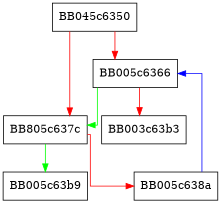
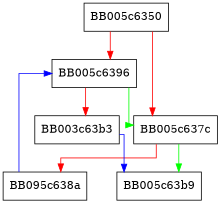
node "BB045c6350": label "BB045c6350" -> "BB005c6350"
node "BB005c6366": label "BB005c6366" -> "BB005c6396"
node "BB805c637c": label "BB805c637c" -> "BB005c637c"
edge "BB003c63b3" -> "BB005c63b9": added
node "BB005c638a": label "BB005c638a" -> "BB095c638a"
